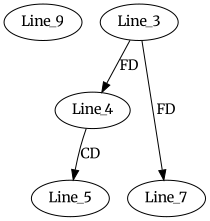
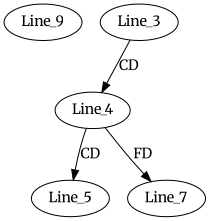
edge "Line_3" -> "Line_4": label "FD" -> "CD"
edge "Line_3" -> "Line_7": now "Line_4" -> "Line_7"
